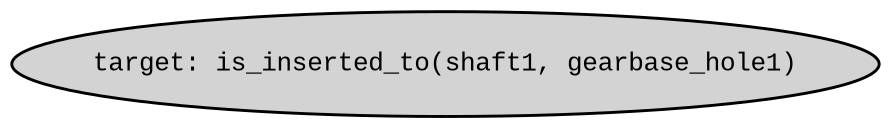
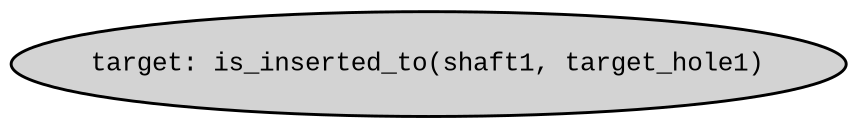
node "target: is_inserted_to(shaft1, gearbase_hole1)": label "target: is_inserted_to(shaft1, gearbase_hole1)" -> "target: is_inserted_to(shaft1, target_hole1)"
